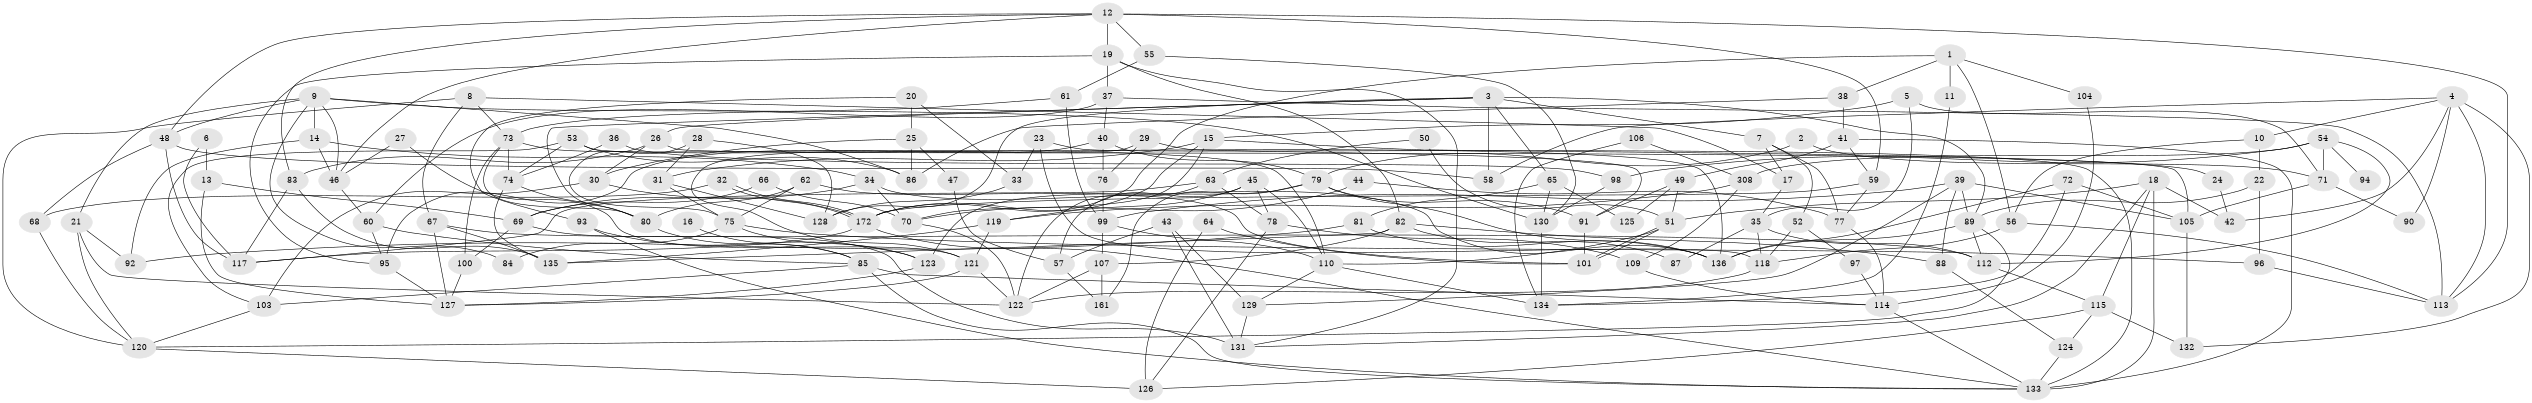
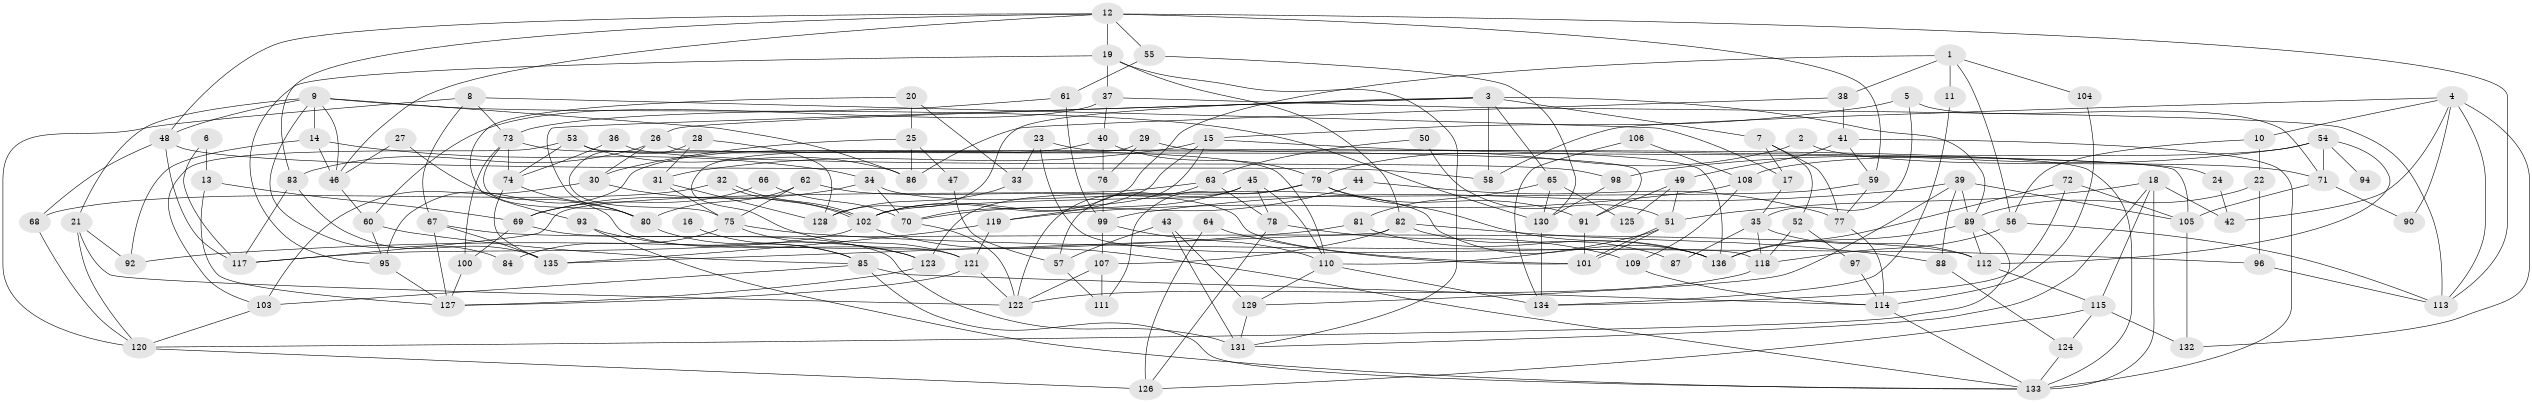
node "308": label "308" -> "108"
node "172": label "172" -> "102"
node "161": label "161" -> "111"
